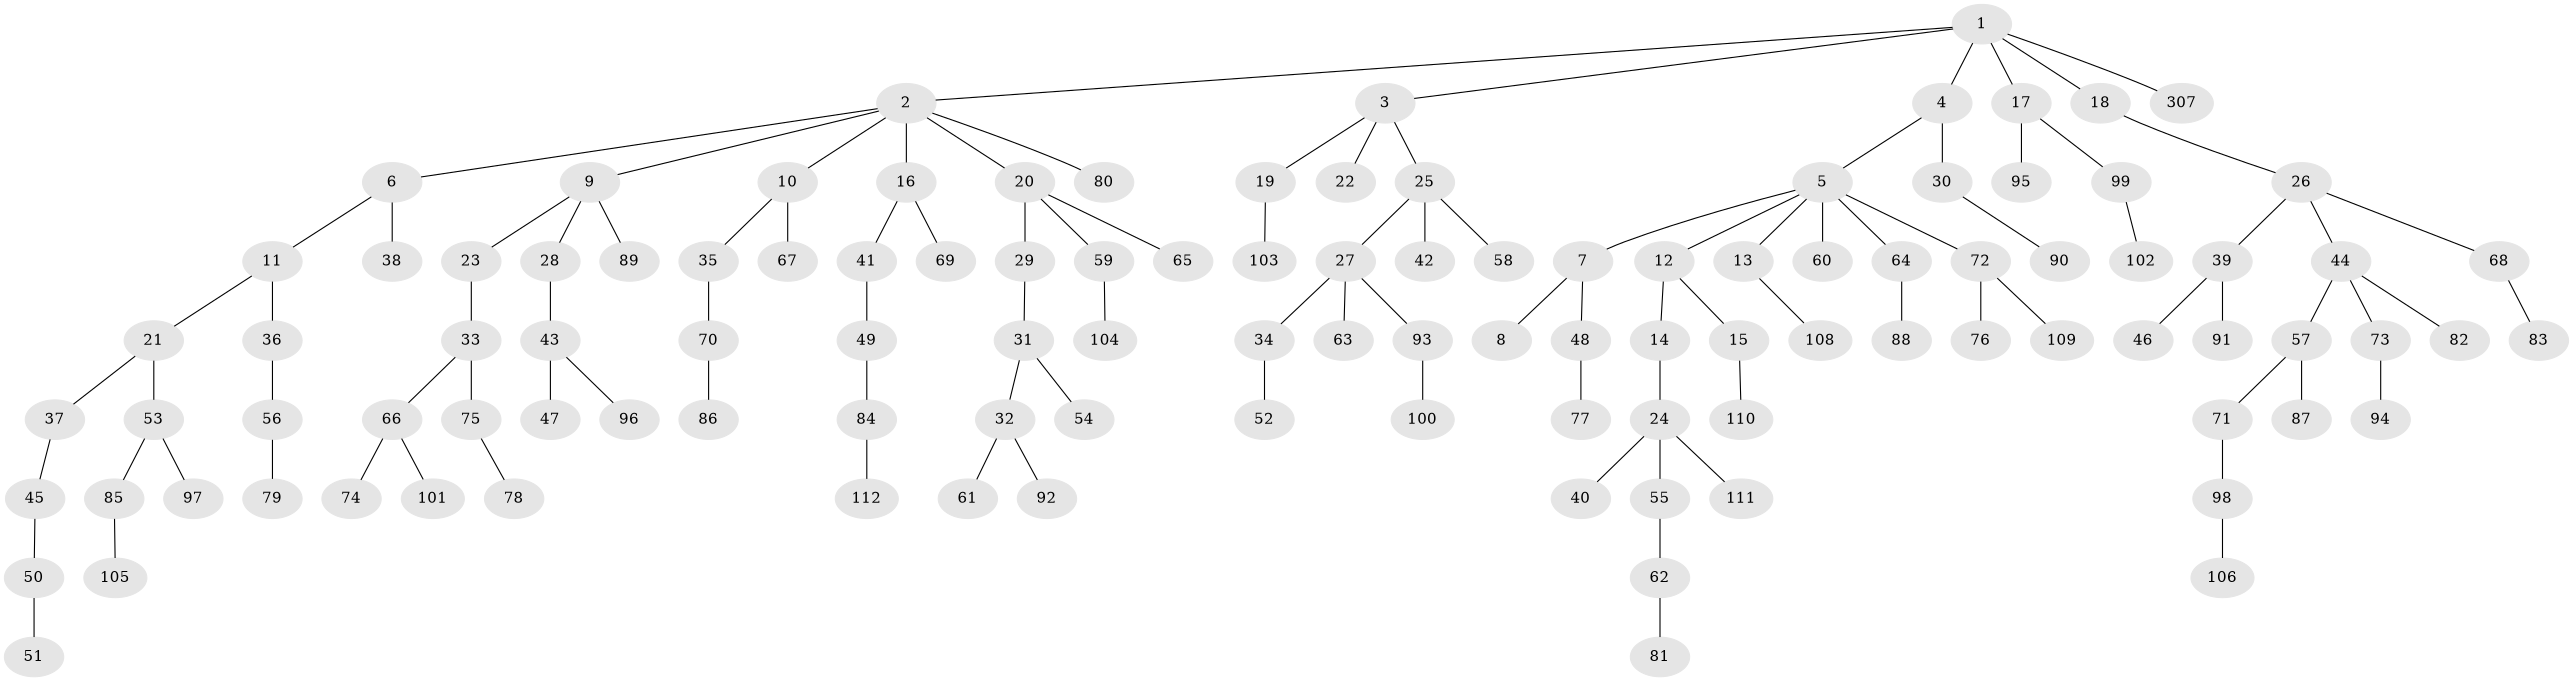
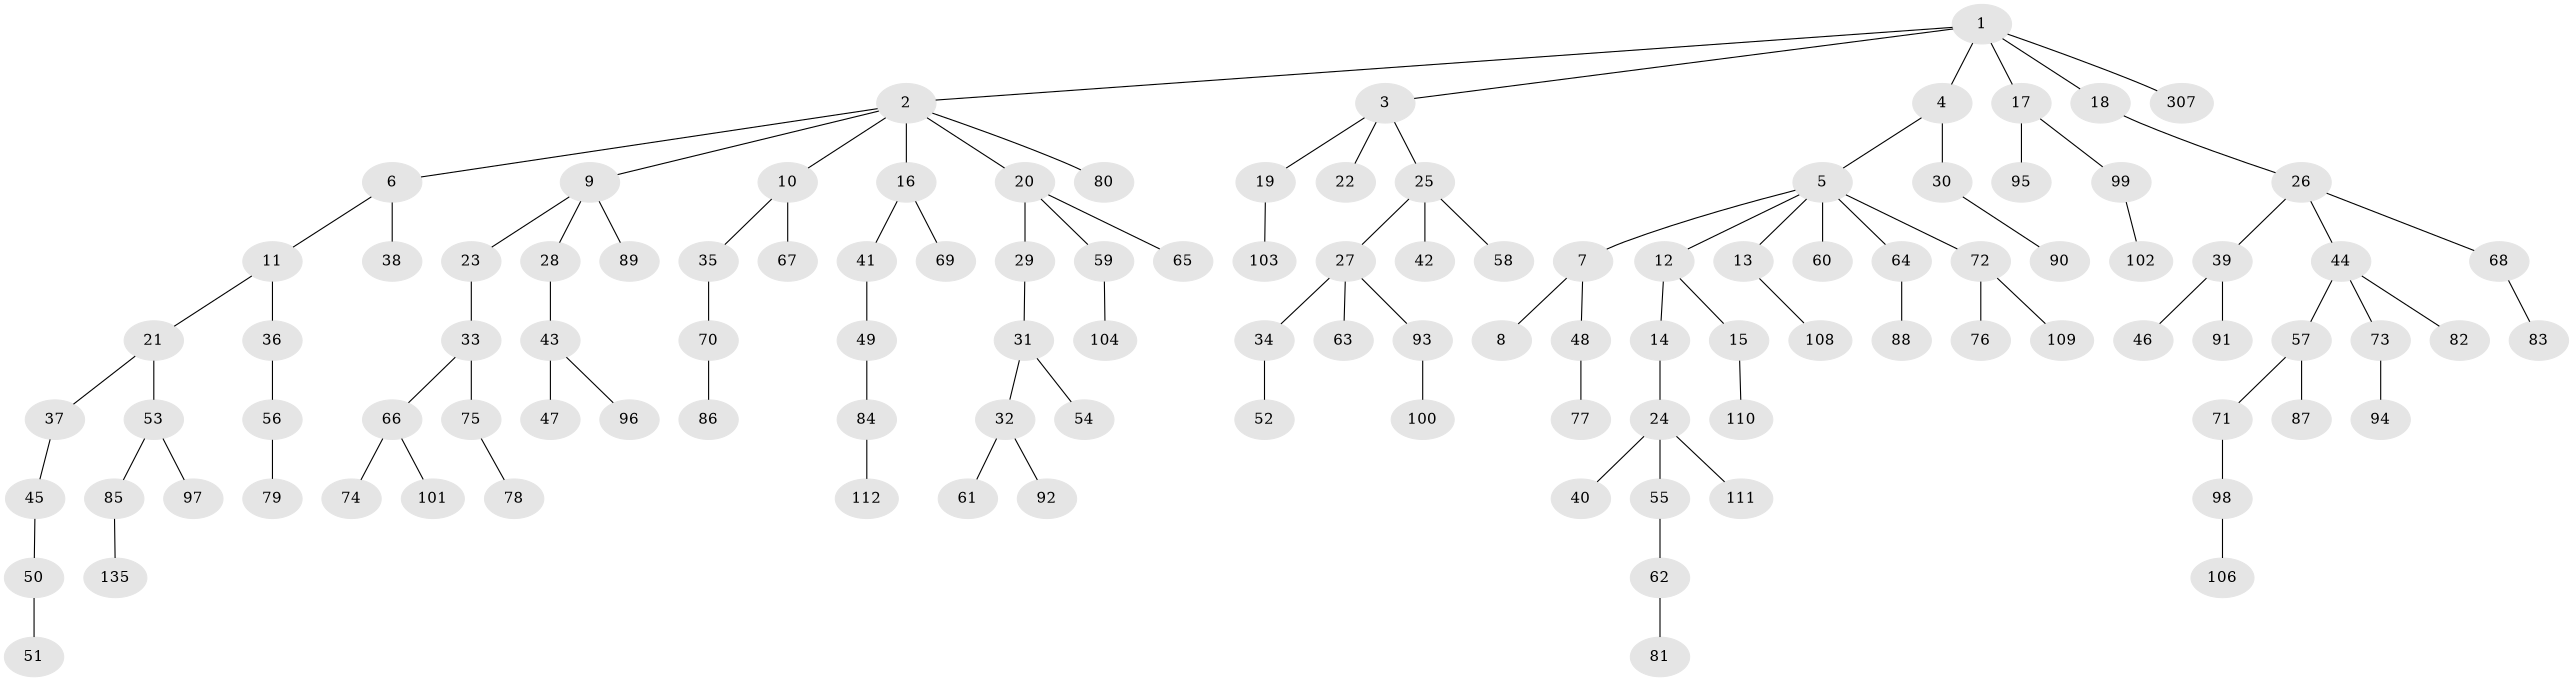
node "105": label "105" -> "135"
